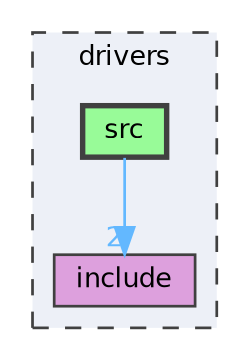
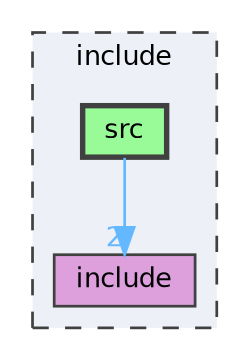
cluster "drivers": label "drivers" -> "include"
